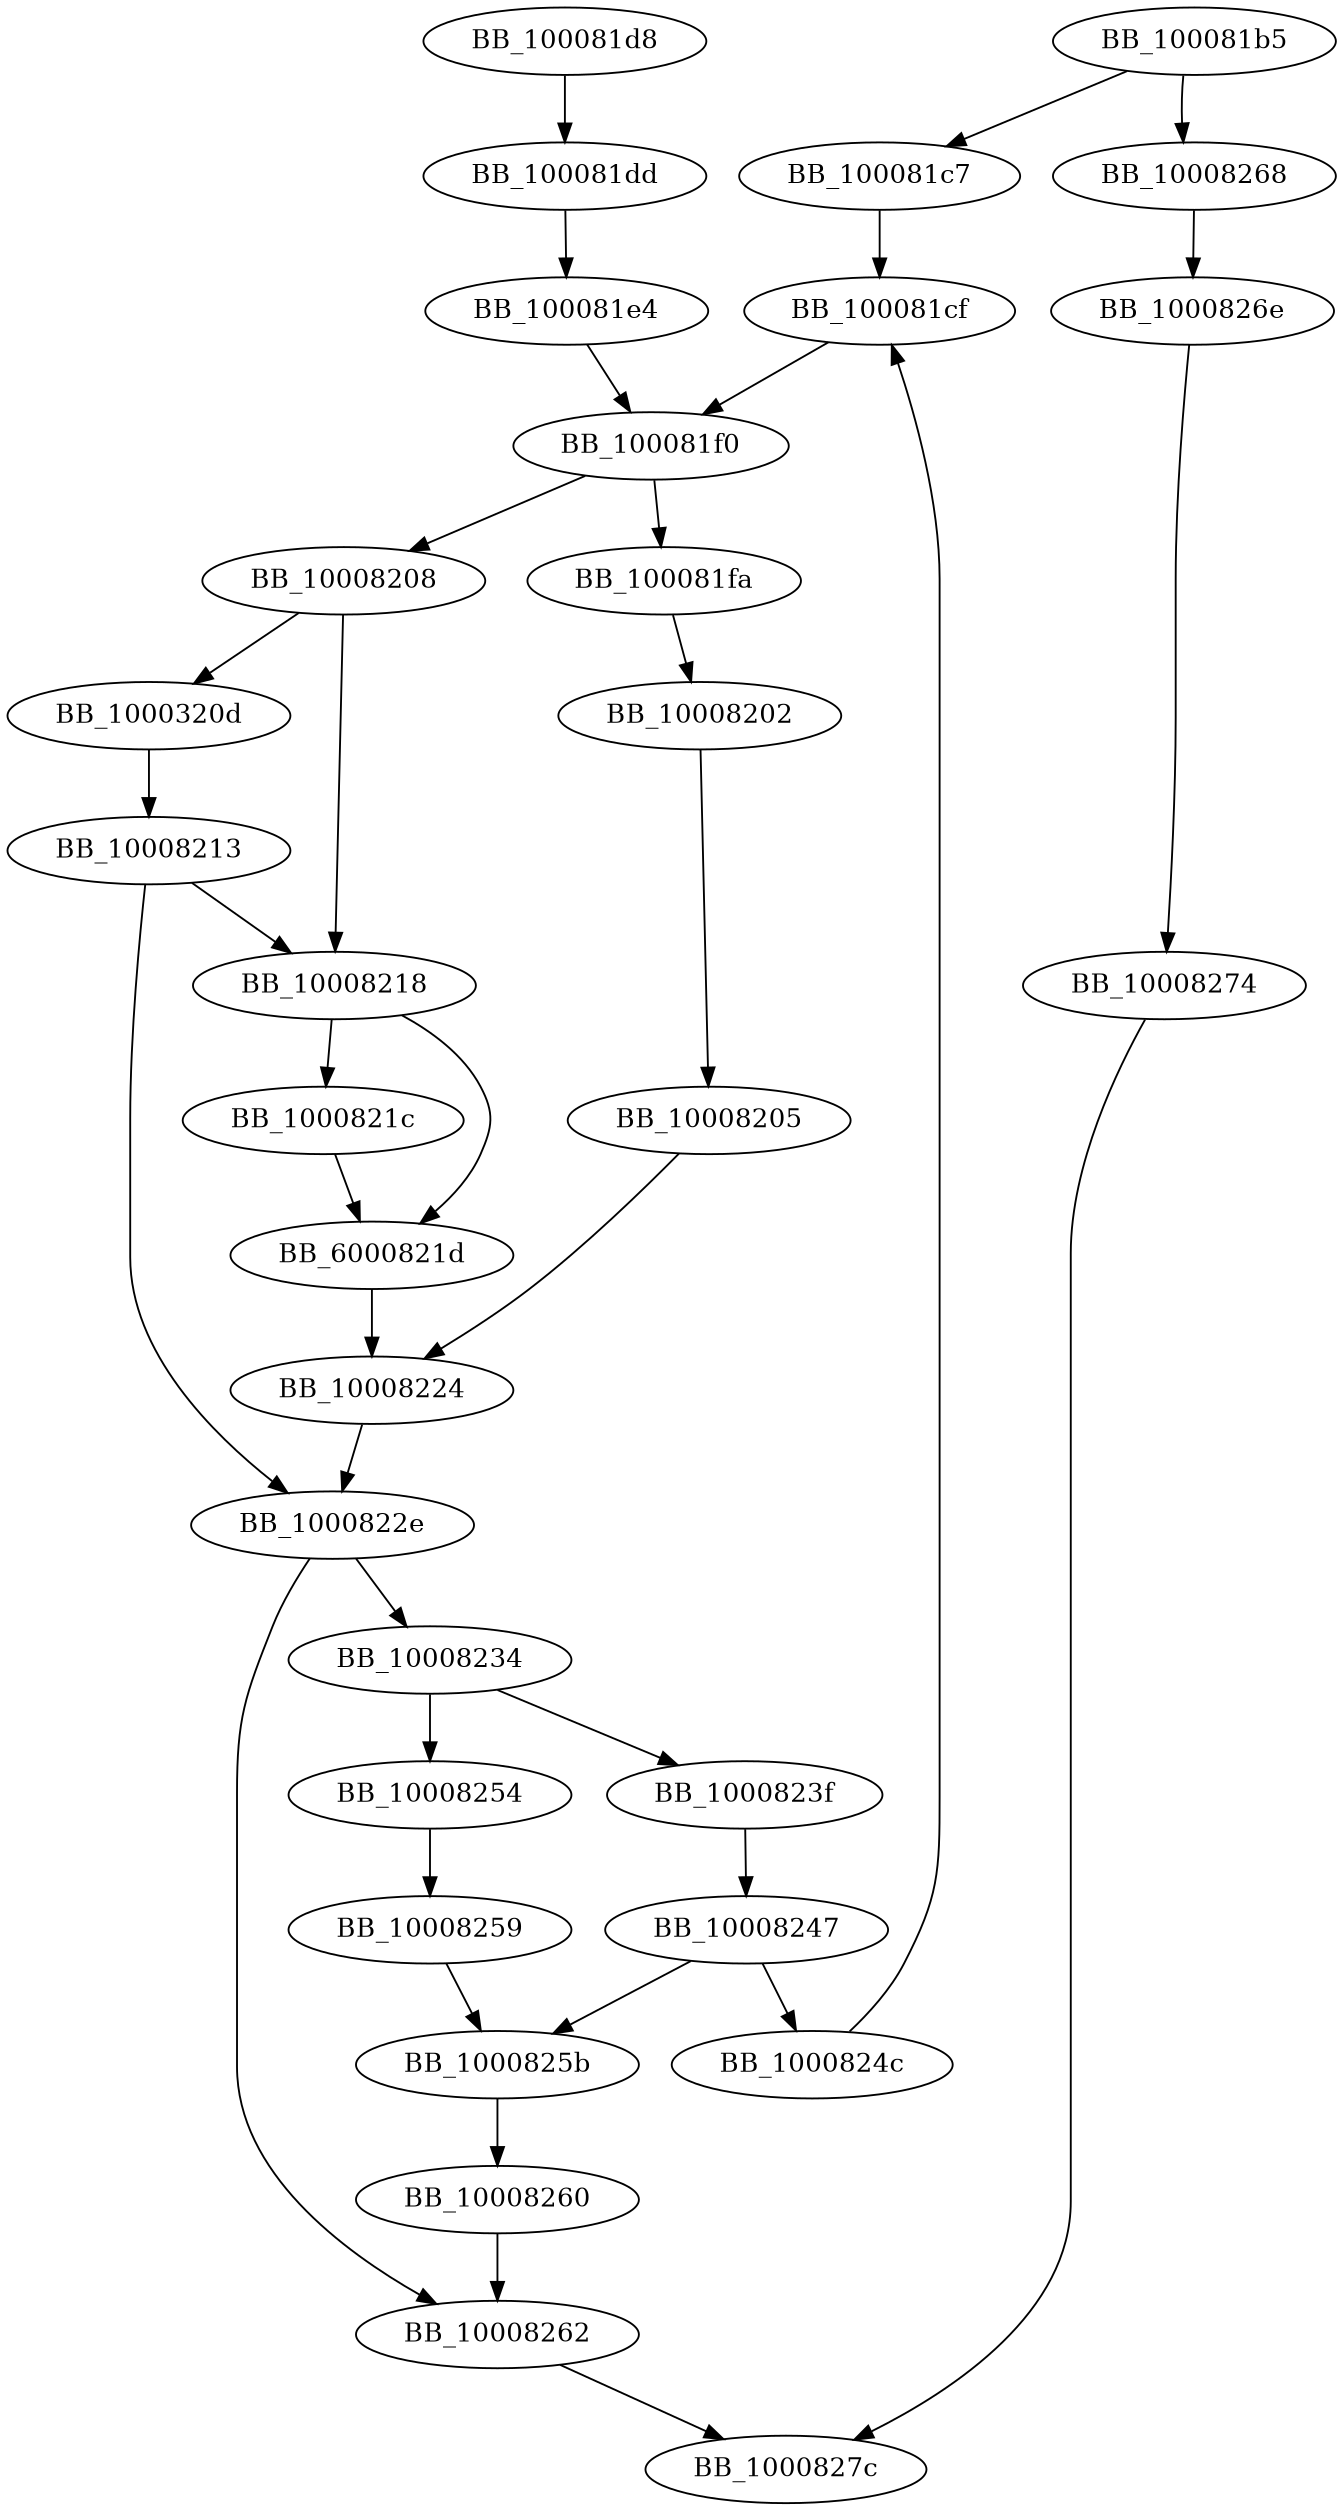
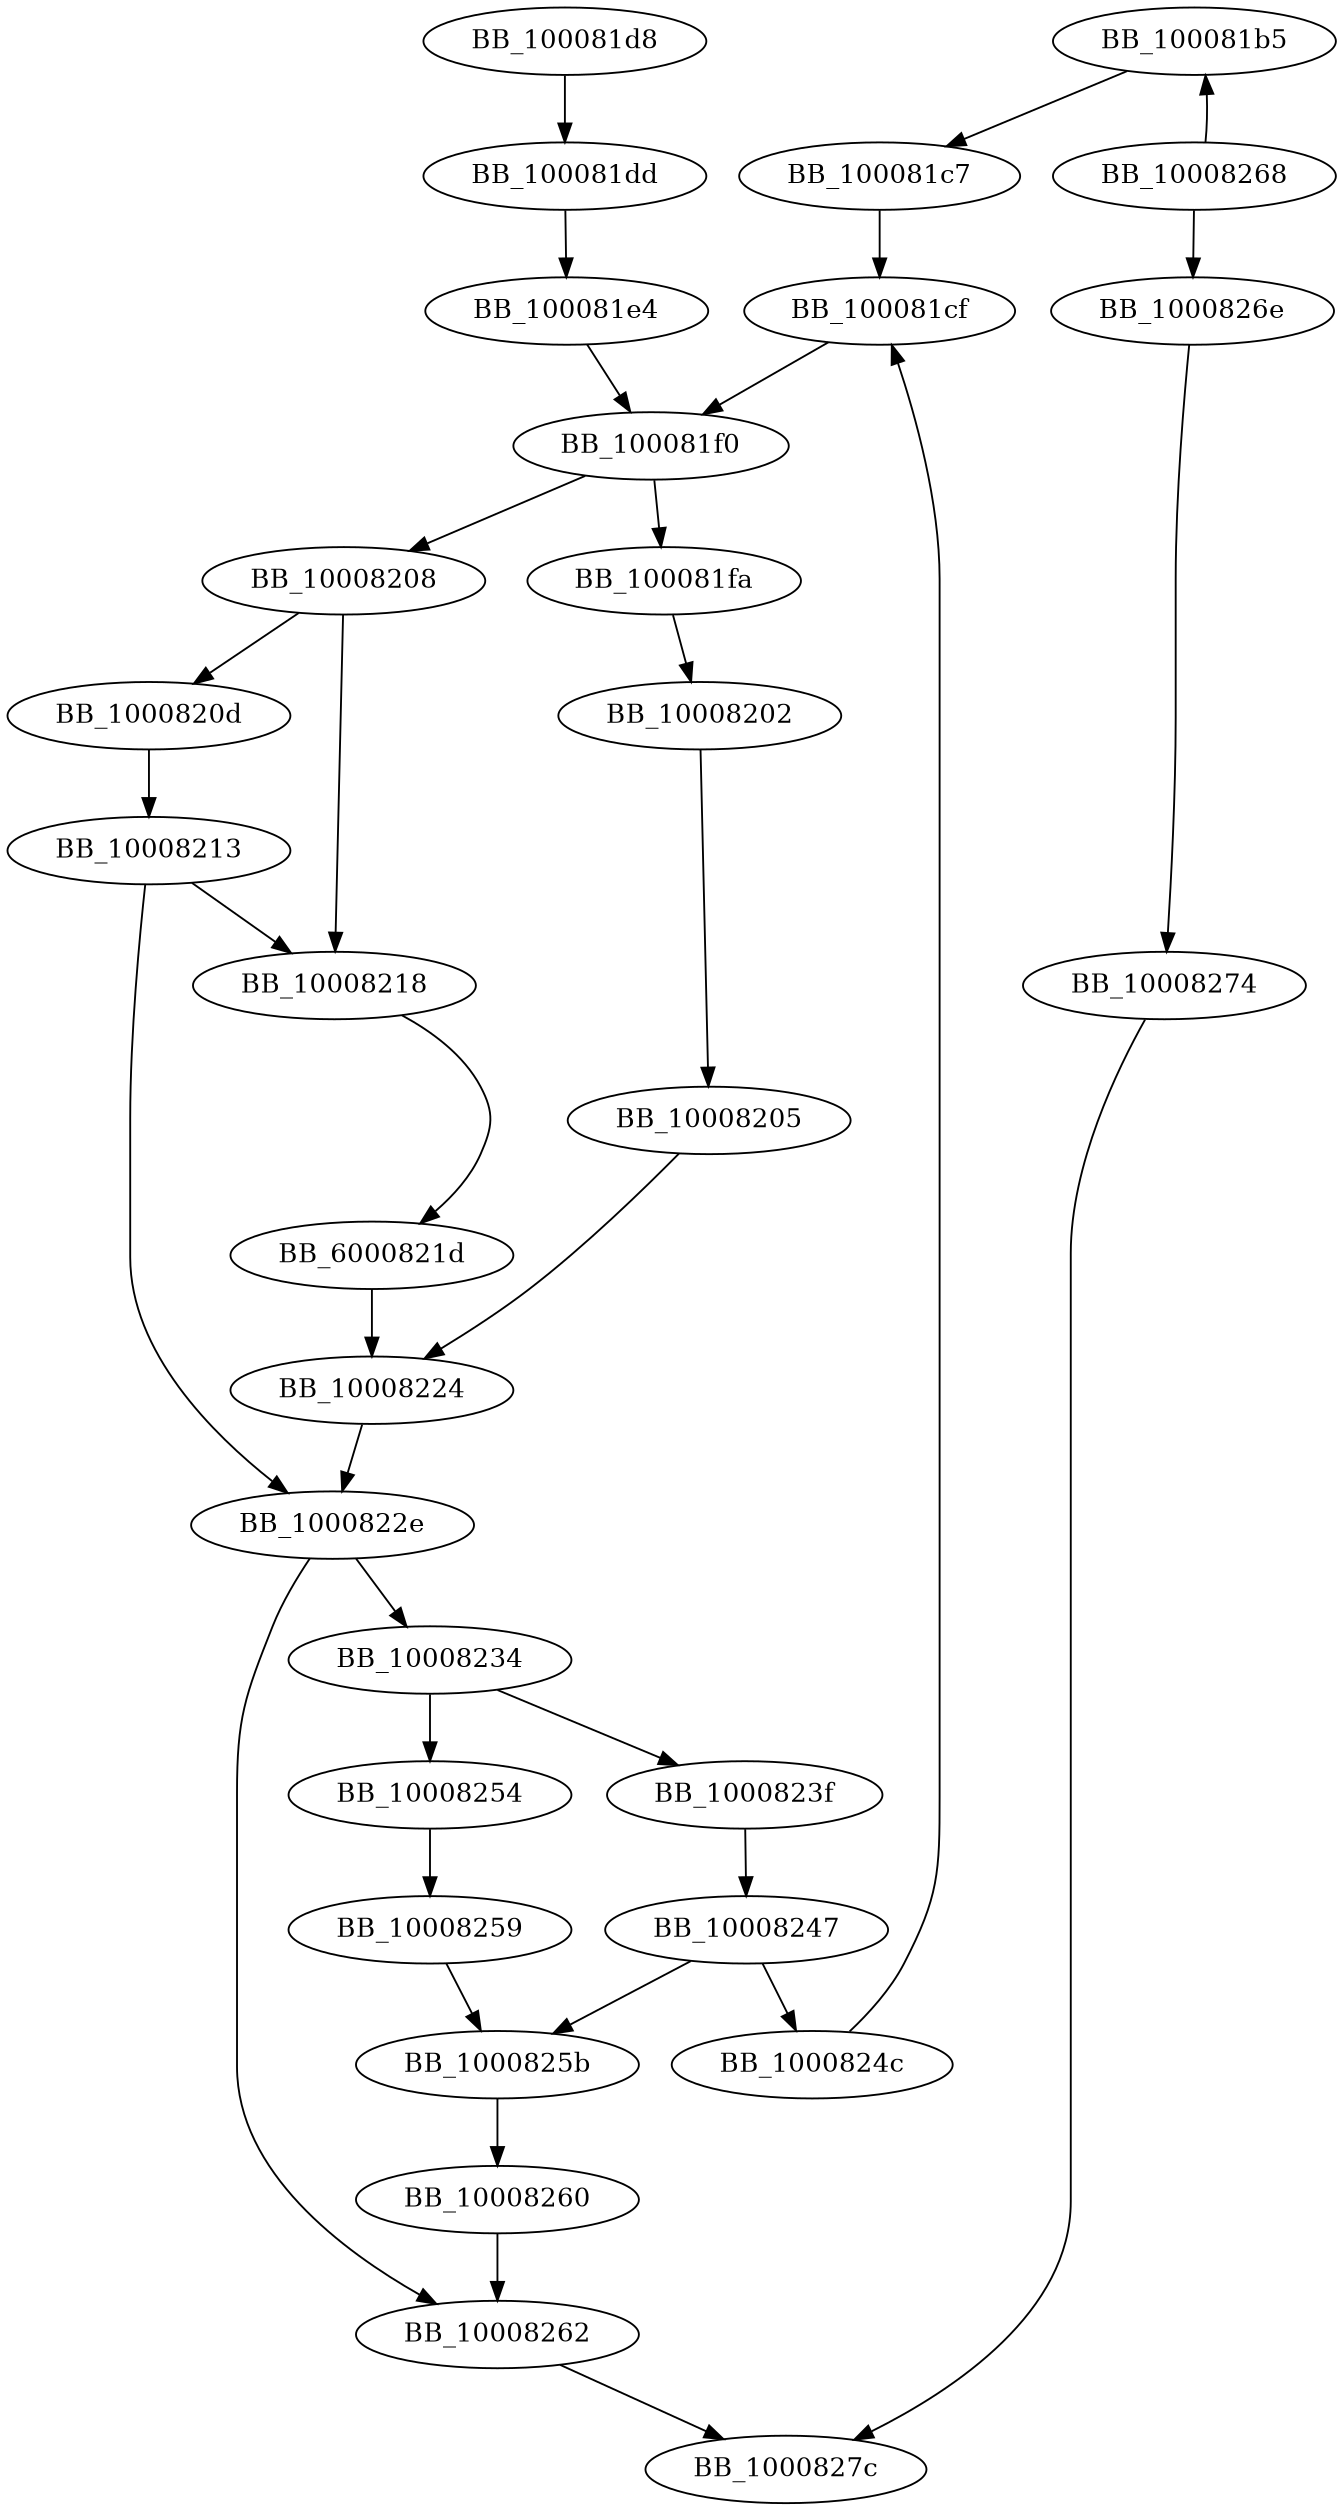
edge "BB_100081b5" -> "BB_10008268": reversed
node "BB_1000320d": label "BB_1000320d" -> "BB_1000820d"
node "BB_1000821c": removed
